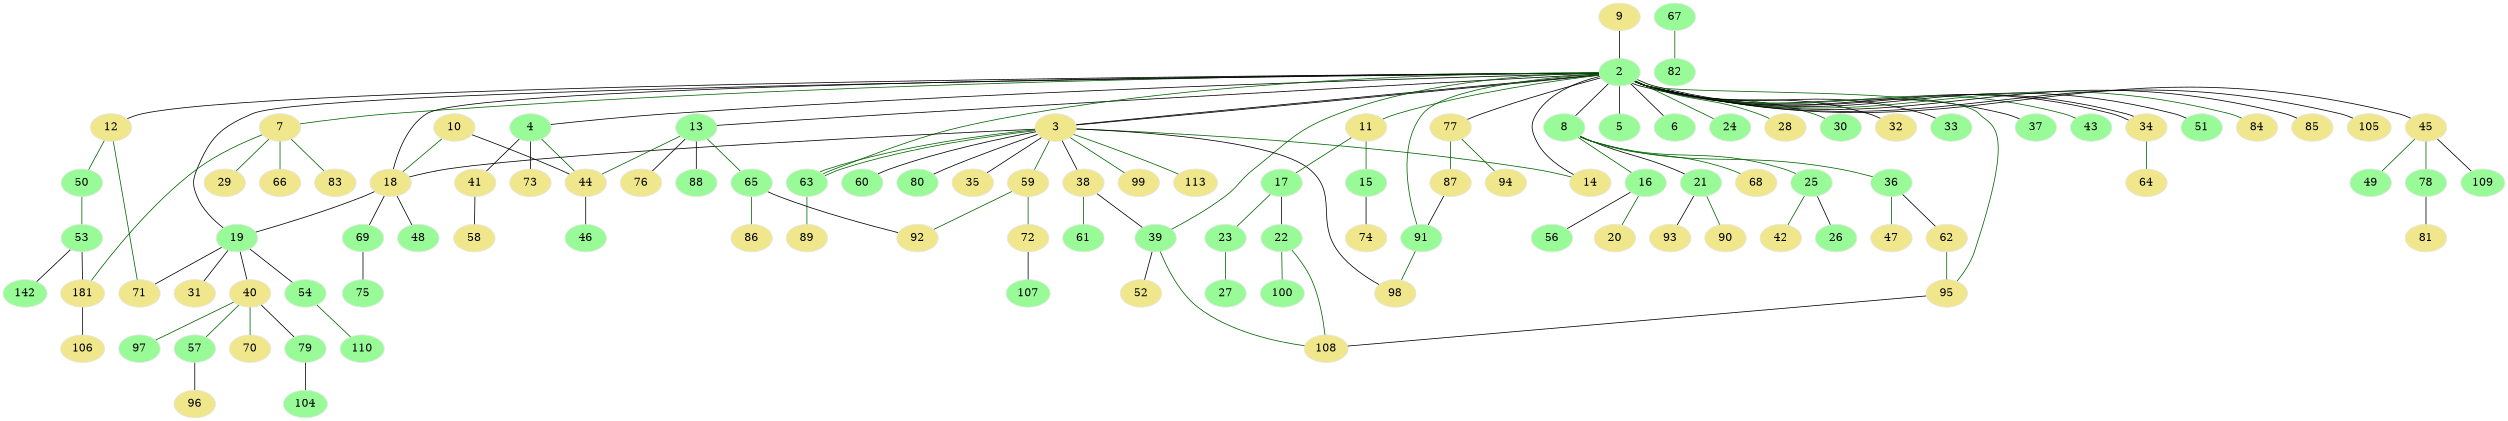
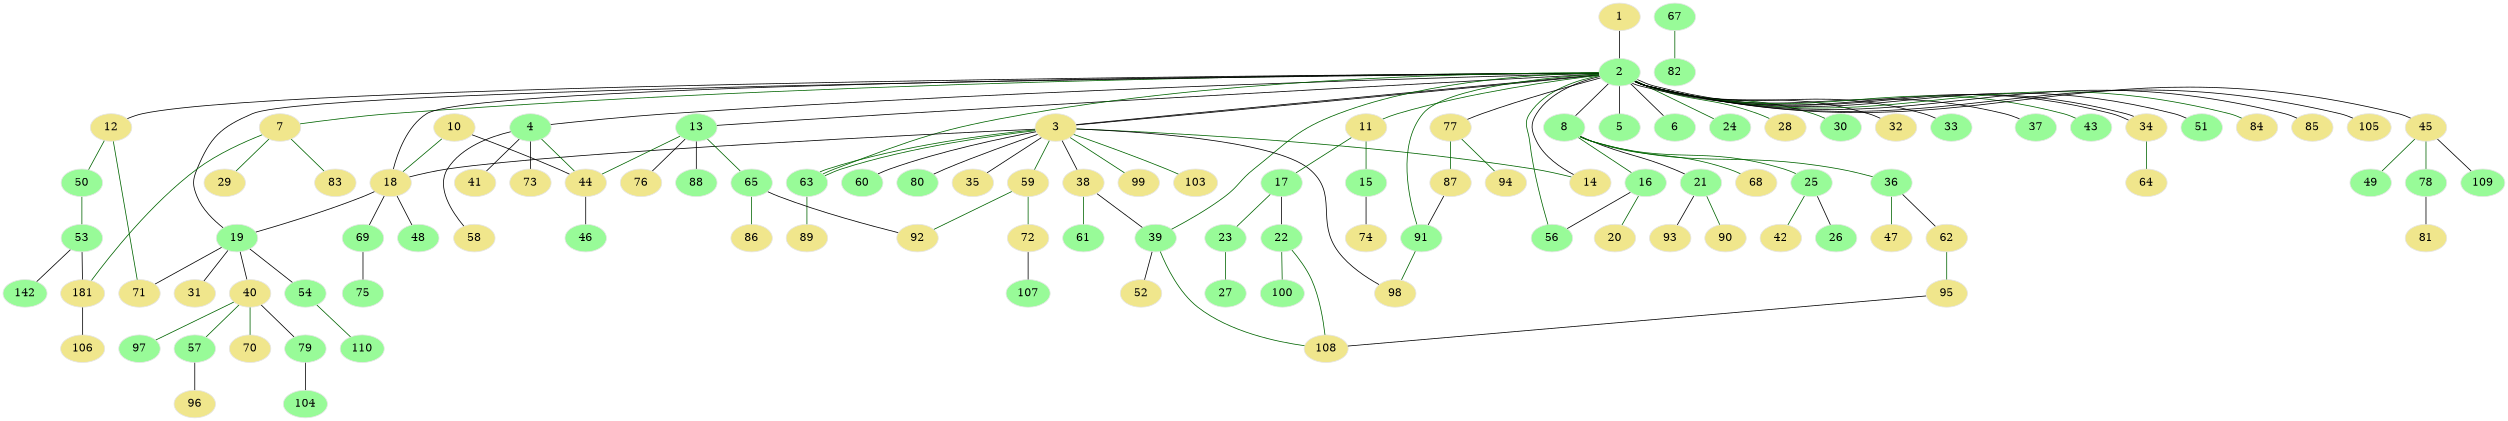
node "9": label "9" -> "1"
edge "2" -- "95": now "2" -- "56"
node "66": removed
node "113": label "113" -> "103"
edge "41" -- "58": now "4" -- "58"
